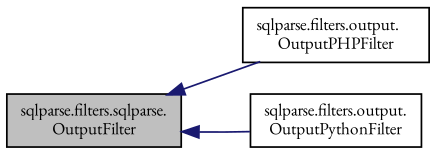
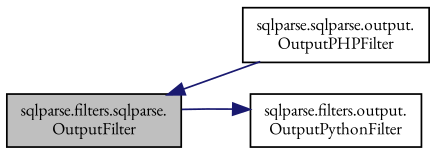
node "sqlparse.filters.output. OutputPHPFilter": label "sqlparse.filters.output. OutputPHPFilter" -> "sqlparse.sqlparse.output. OutputPHPFilter"
edge "sqlparse.filters.output. OutputPythonFilter" -> "sqlparse.filters.sqlparse. OutputFilter": reversed
